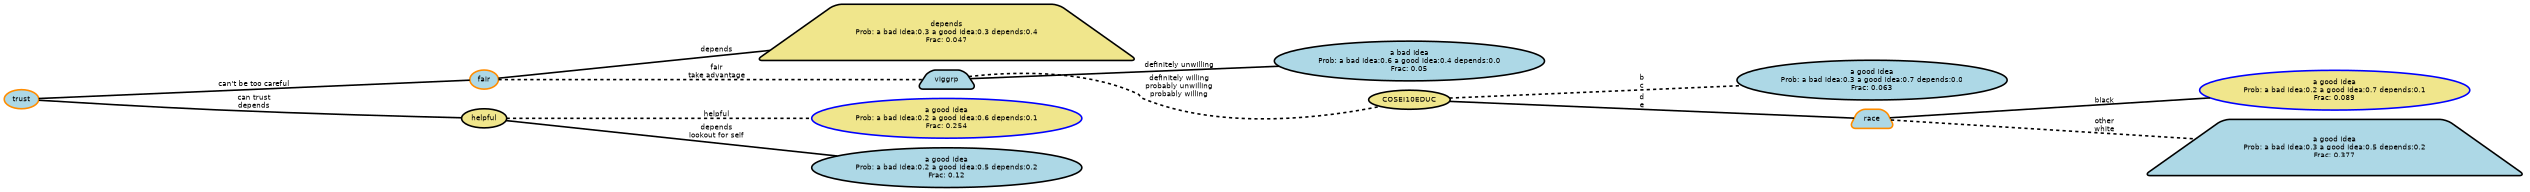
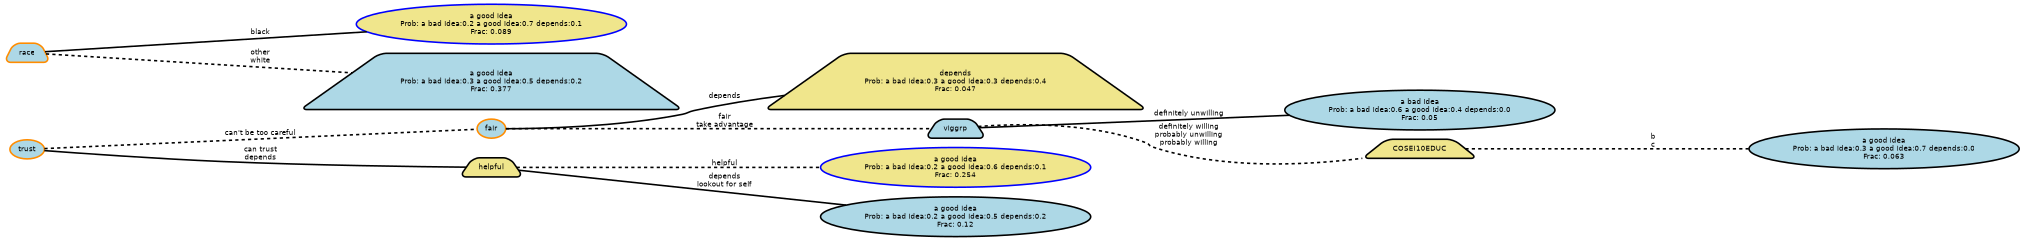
edge "fair" -- "trust": style bold -> dashed
node "COSEI10EDUC": shape ellipse -> trapezium
edge "COSEI10EDUC" -- "race": removed, label "d e"
node "helpful": shape ellipse -> trapezium
